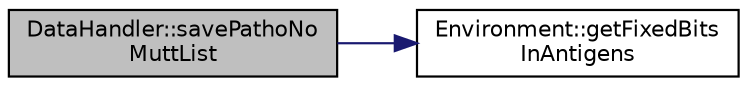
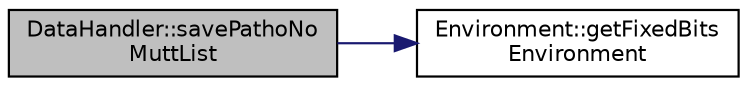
node "Environment::getFixedBits InAntigens": label "Environment::getFixedBits InAntigens" -> "Environment::getFixedBits Environment"
